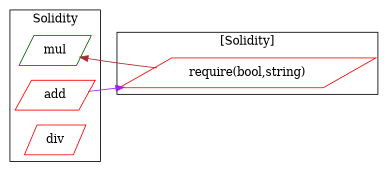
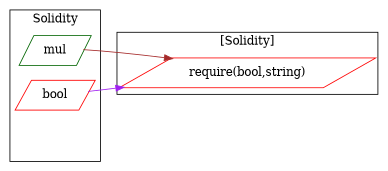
edge "require(bool,string)" -> "mul": reversed
node "add": label "add" -> "bool"
node "div": removed
